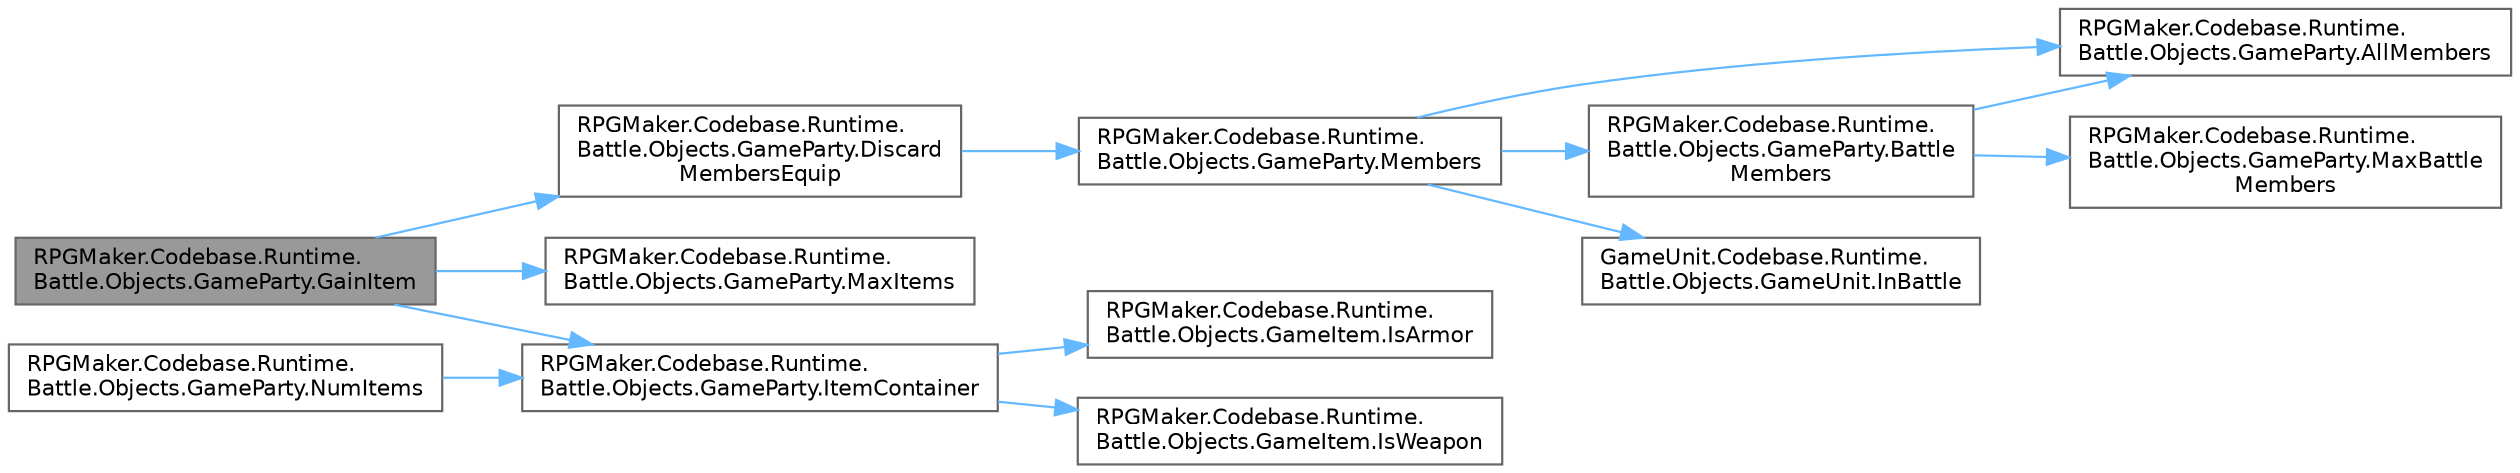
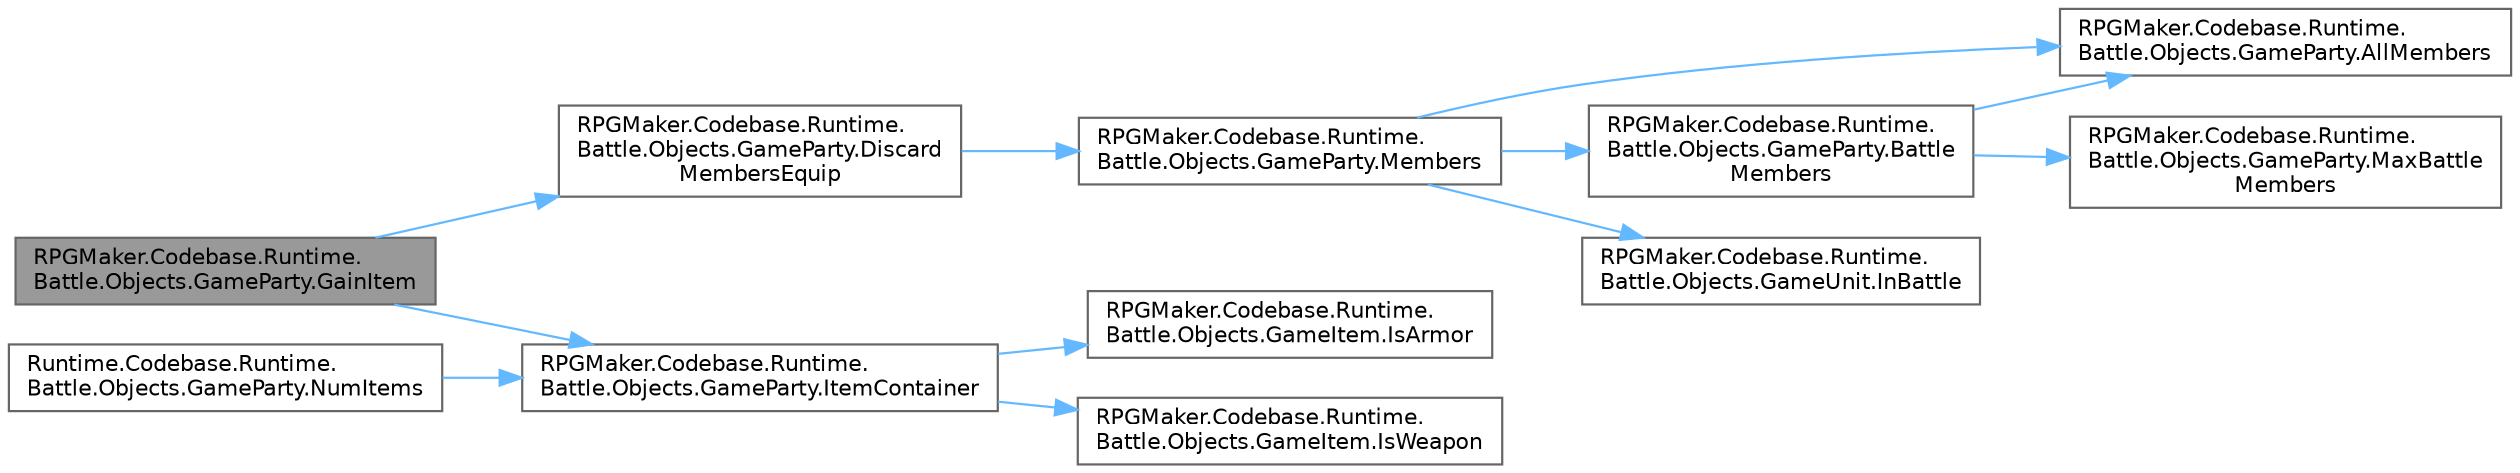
node "RPGMaker.Codebase.Runtime. Battle.Objects.GameParty.MaxItems": removed
node "GameUnit.Codebase.Runtime. Battle.Objects.GameUnit.InBattle": label "GameUnit.Codebase.Runtime. Battle.Objects.GameUnit.InBattle" -> "RPGMaker.Codebase.Runtime. Battle.Objects.GameUnit.InBattle"
node "RPGMaker.Codebase.Runtime. Battle.Objects.GameParty.NumItems": label "RPGMaker.Codebase.Runtime. Battle.Objects.GameParty.NumItems" -> "Runtime.Codebase.Runtime. Battle.Objects.GameParty.NumItems"
